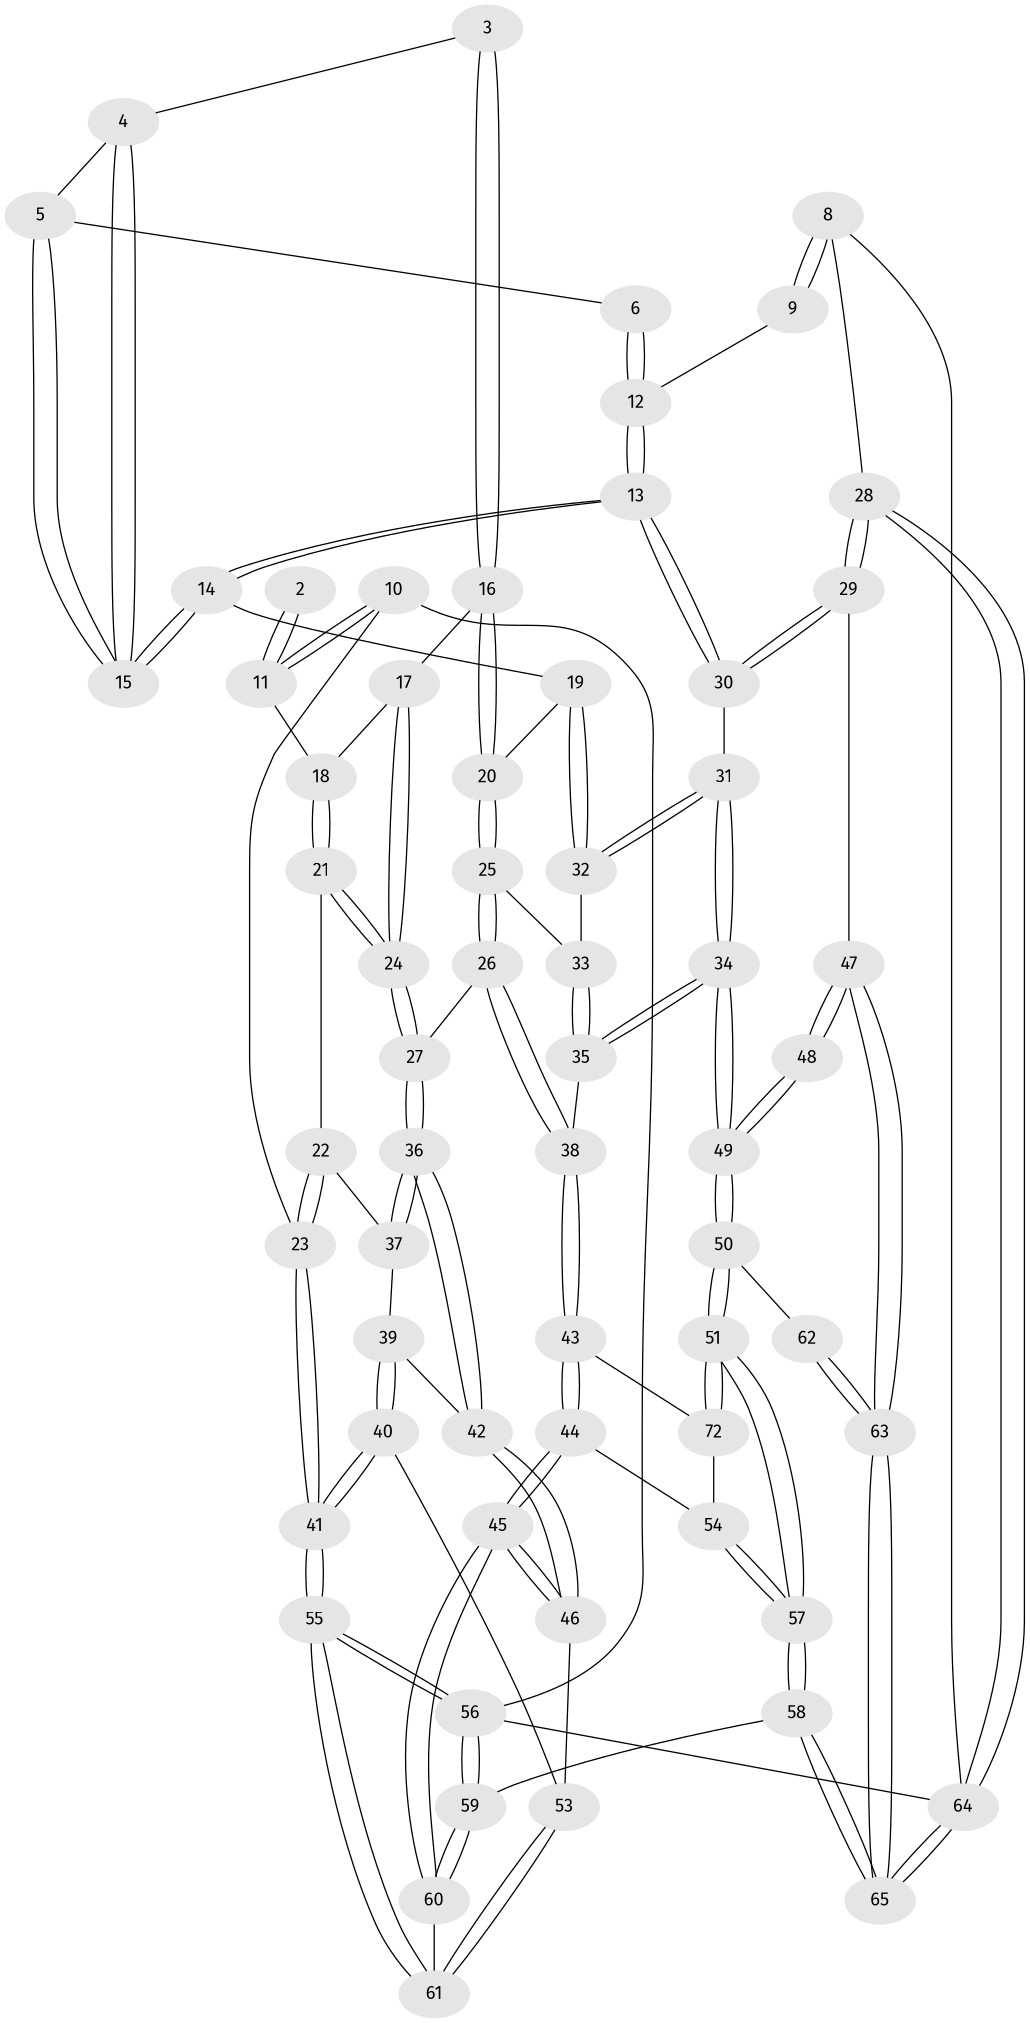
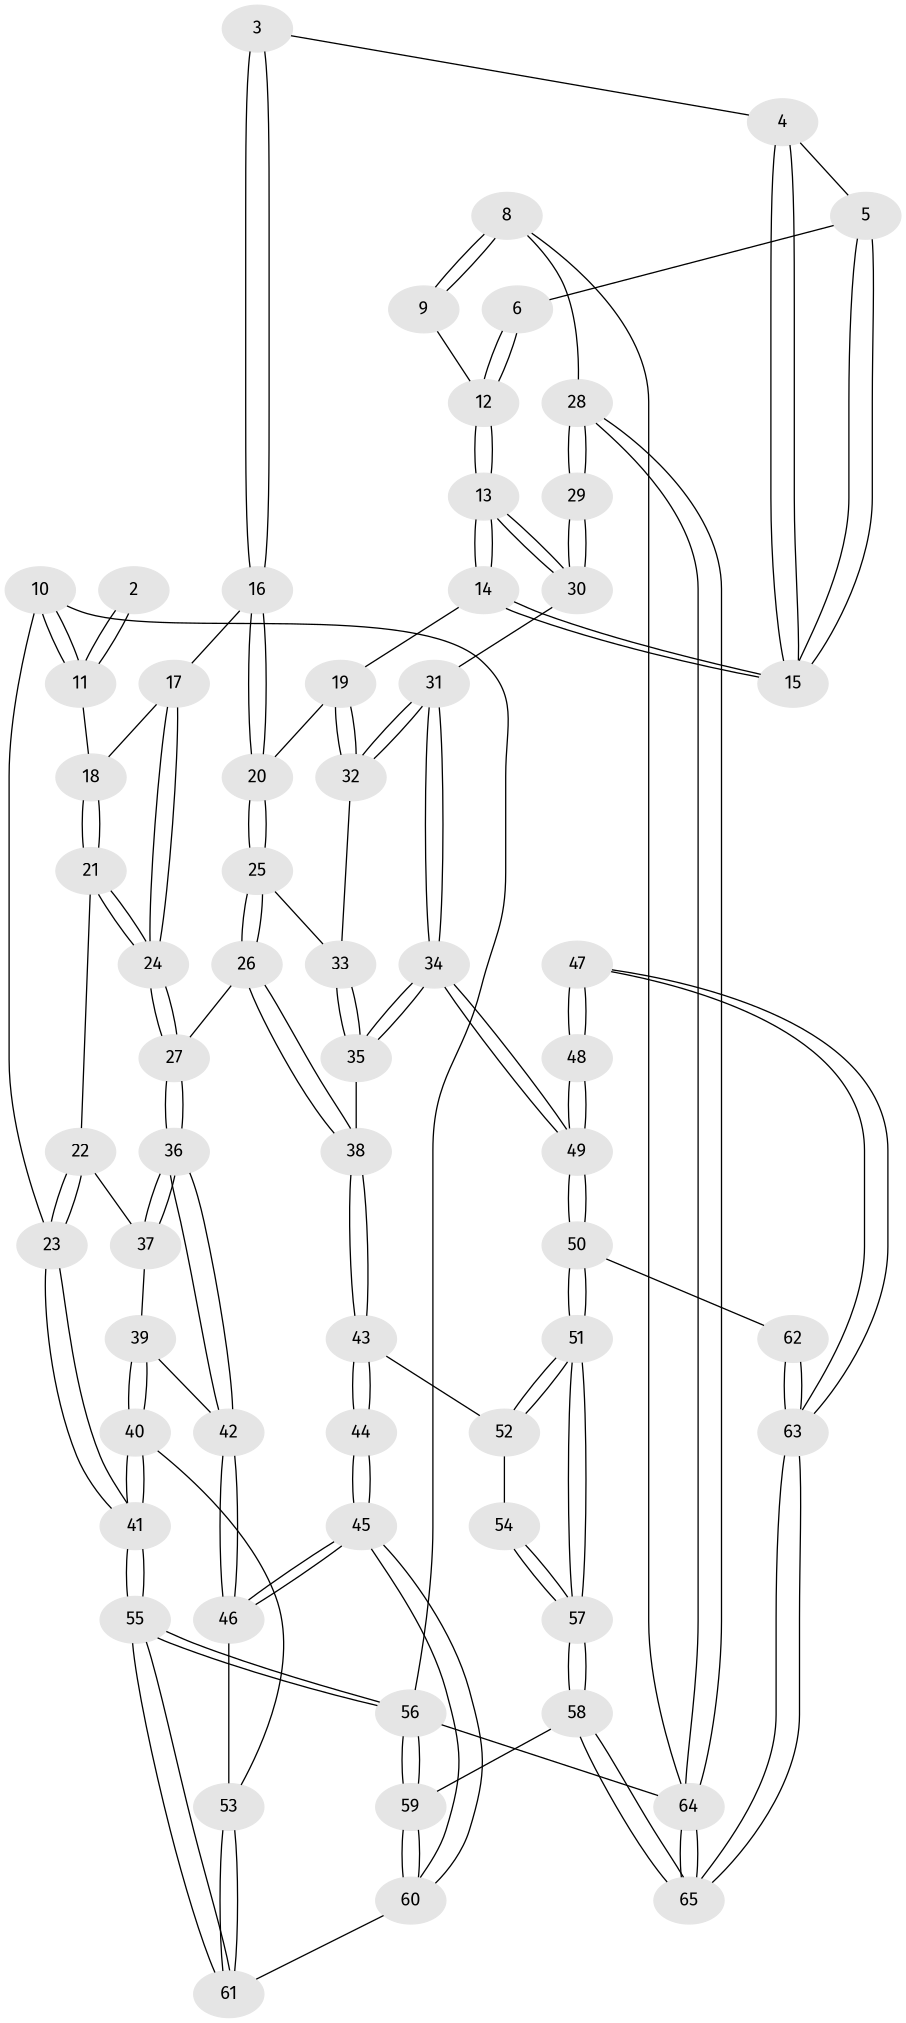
edge "29" -- "47": removed
node "72": label "72" -> "52"
edge "44" -- "54": removed
